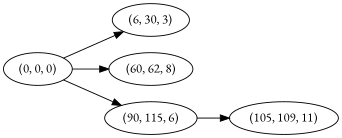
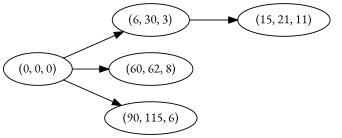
node "(15, 21, 11)": added
node "(105, 109, 11)": removed
